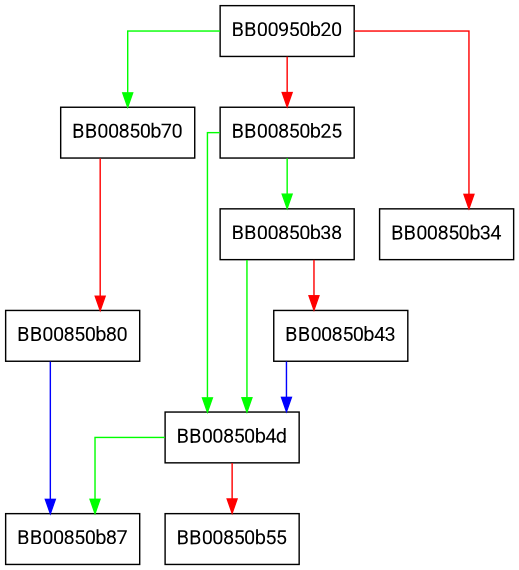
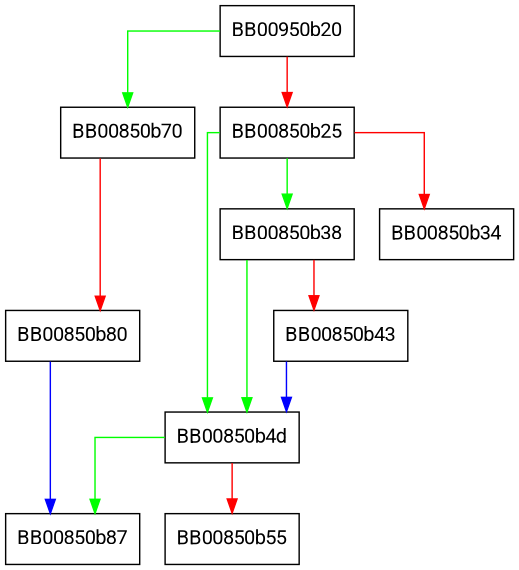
edge "BB00950b20" -> "BB00850b34": now "BB00850b25" -> "BB00850b34"
